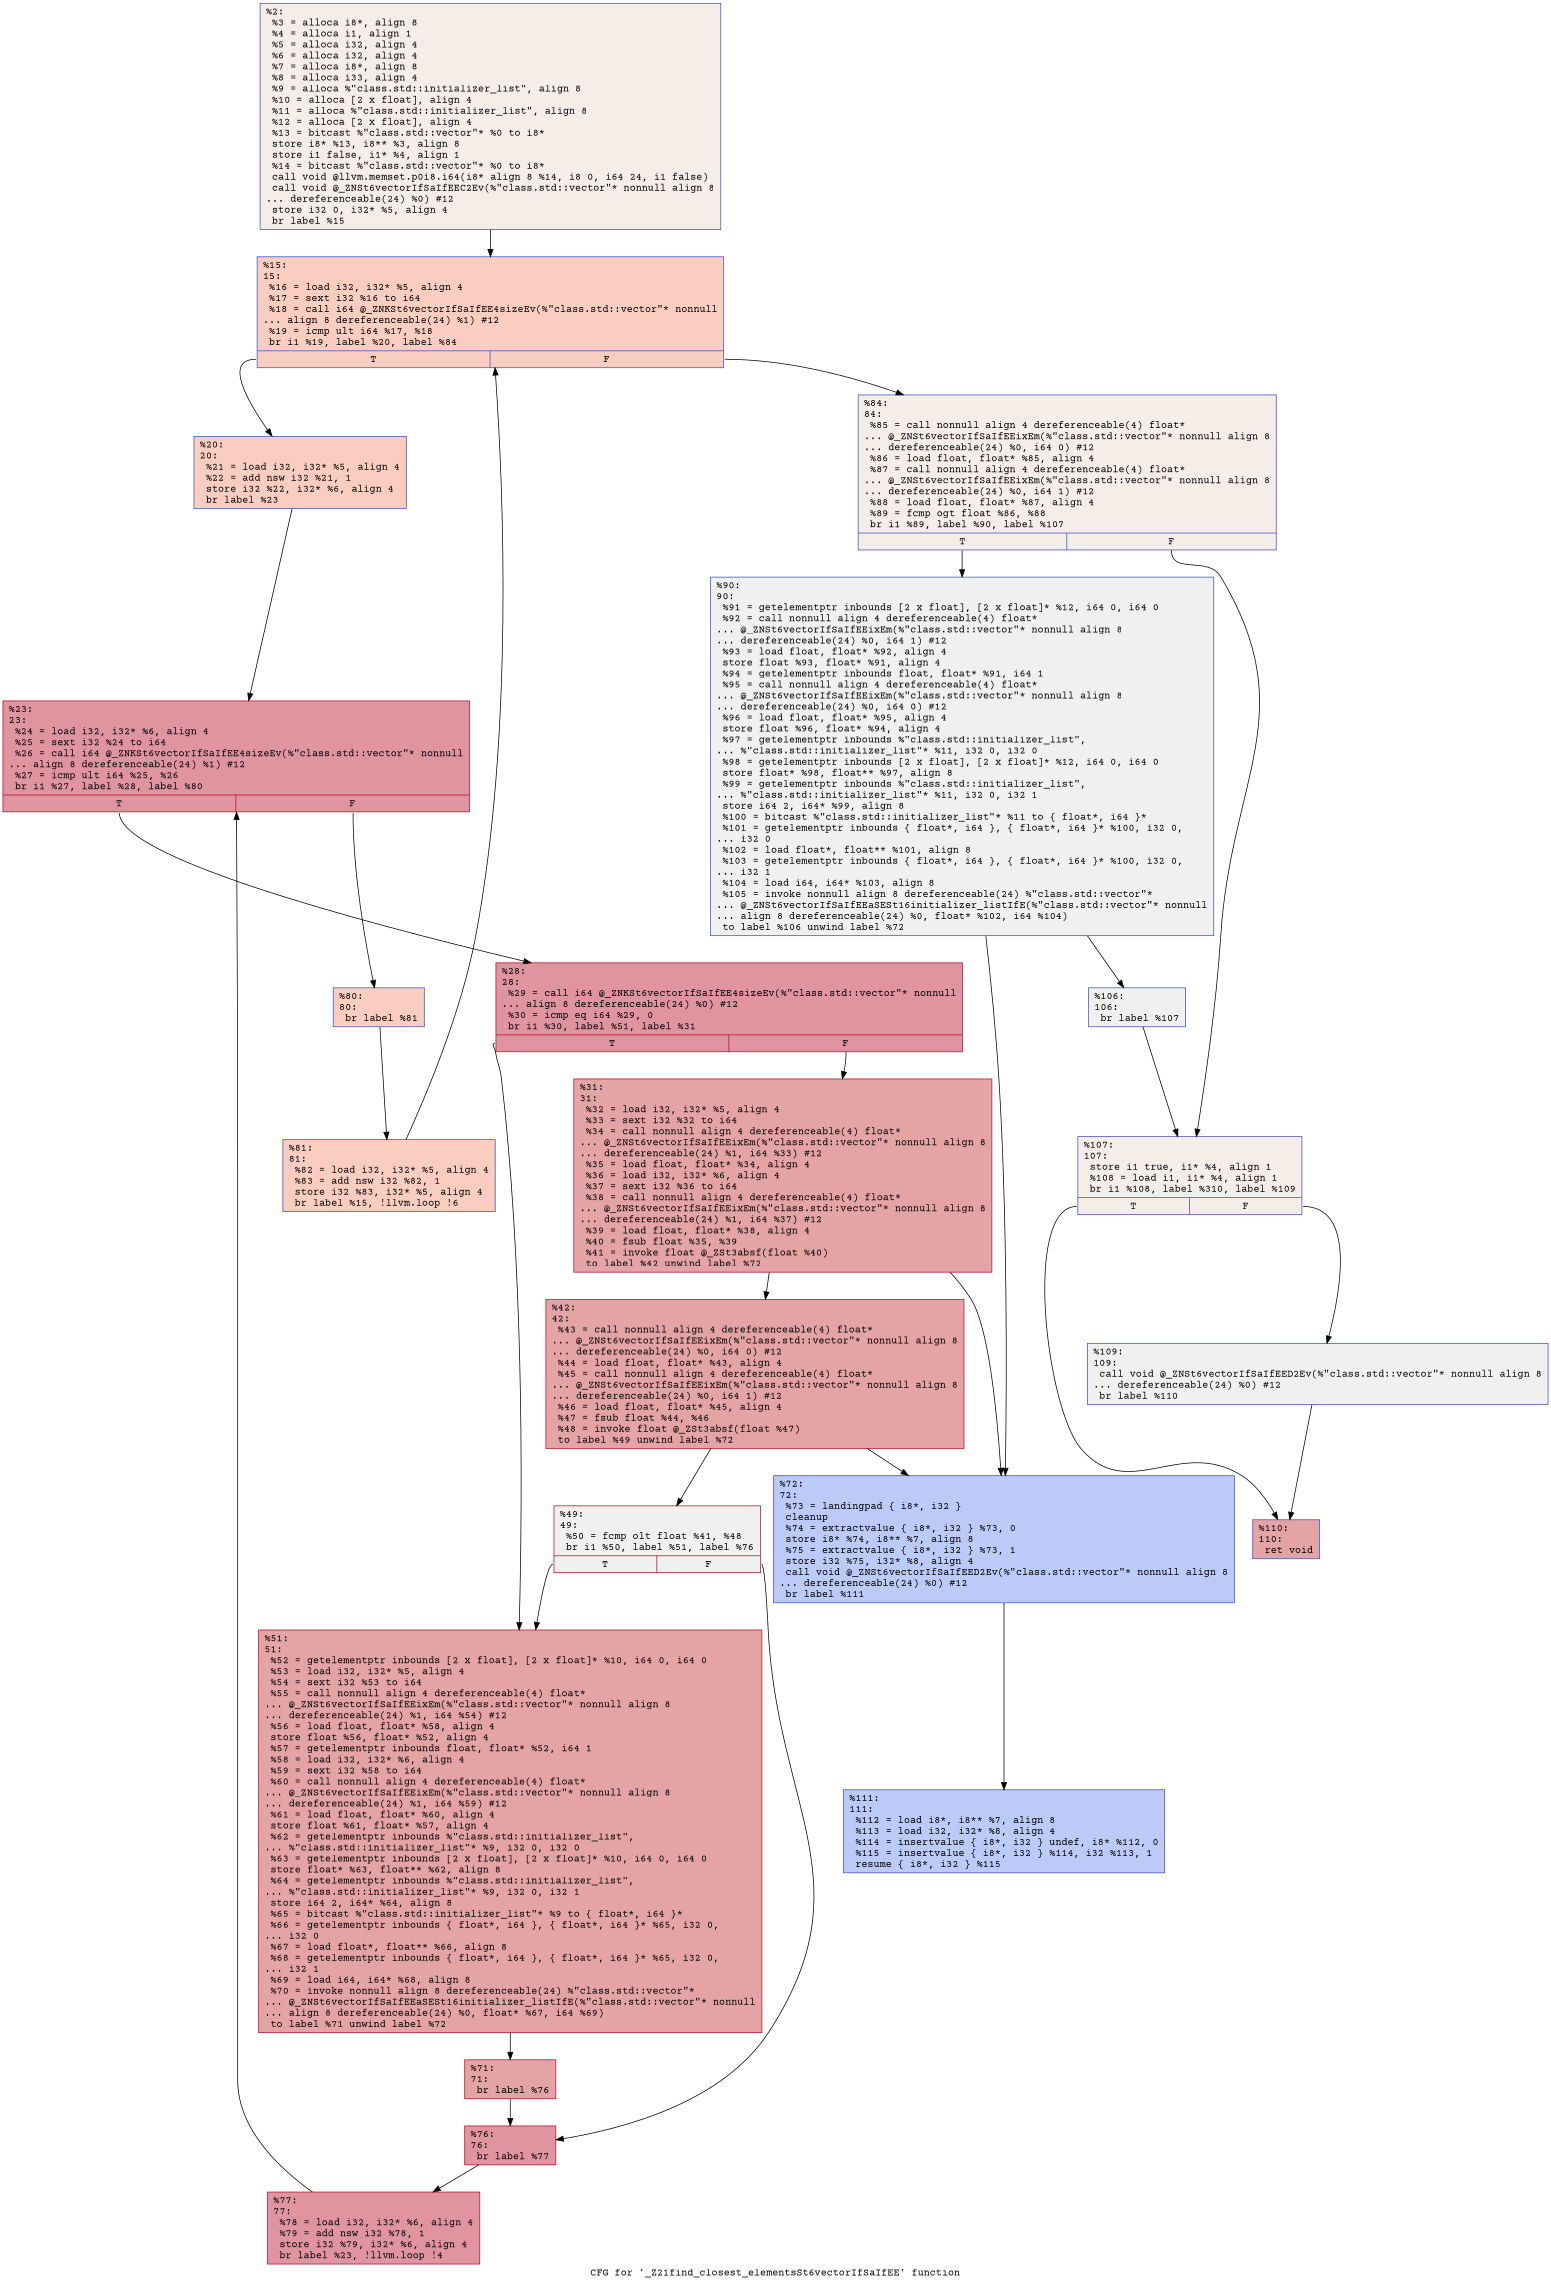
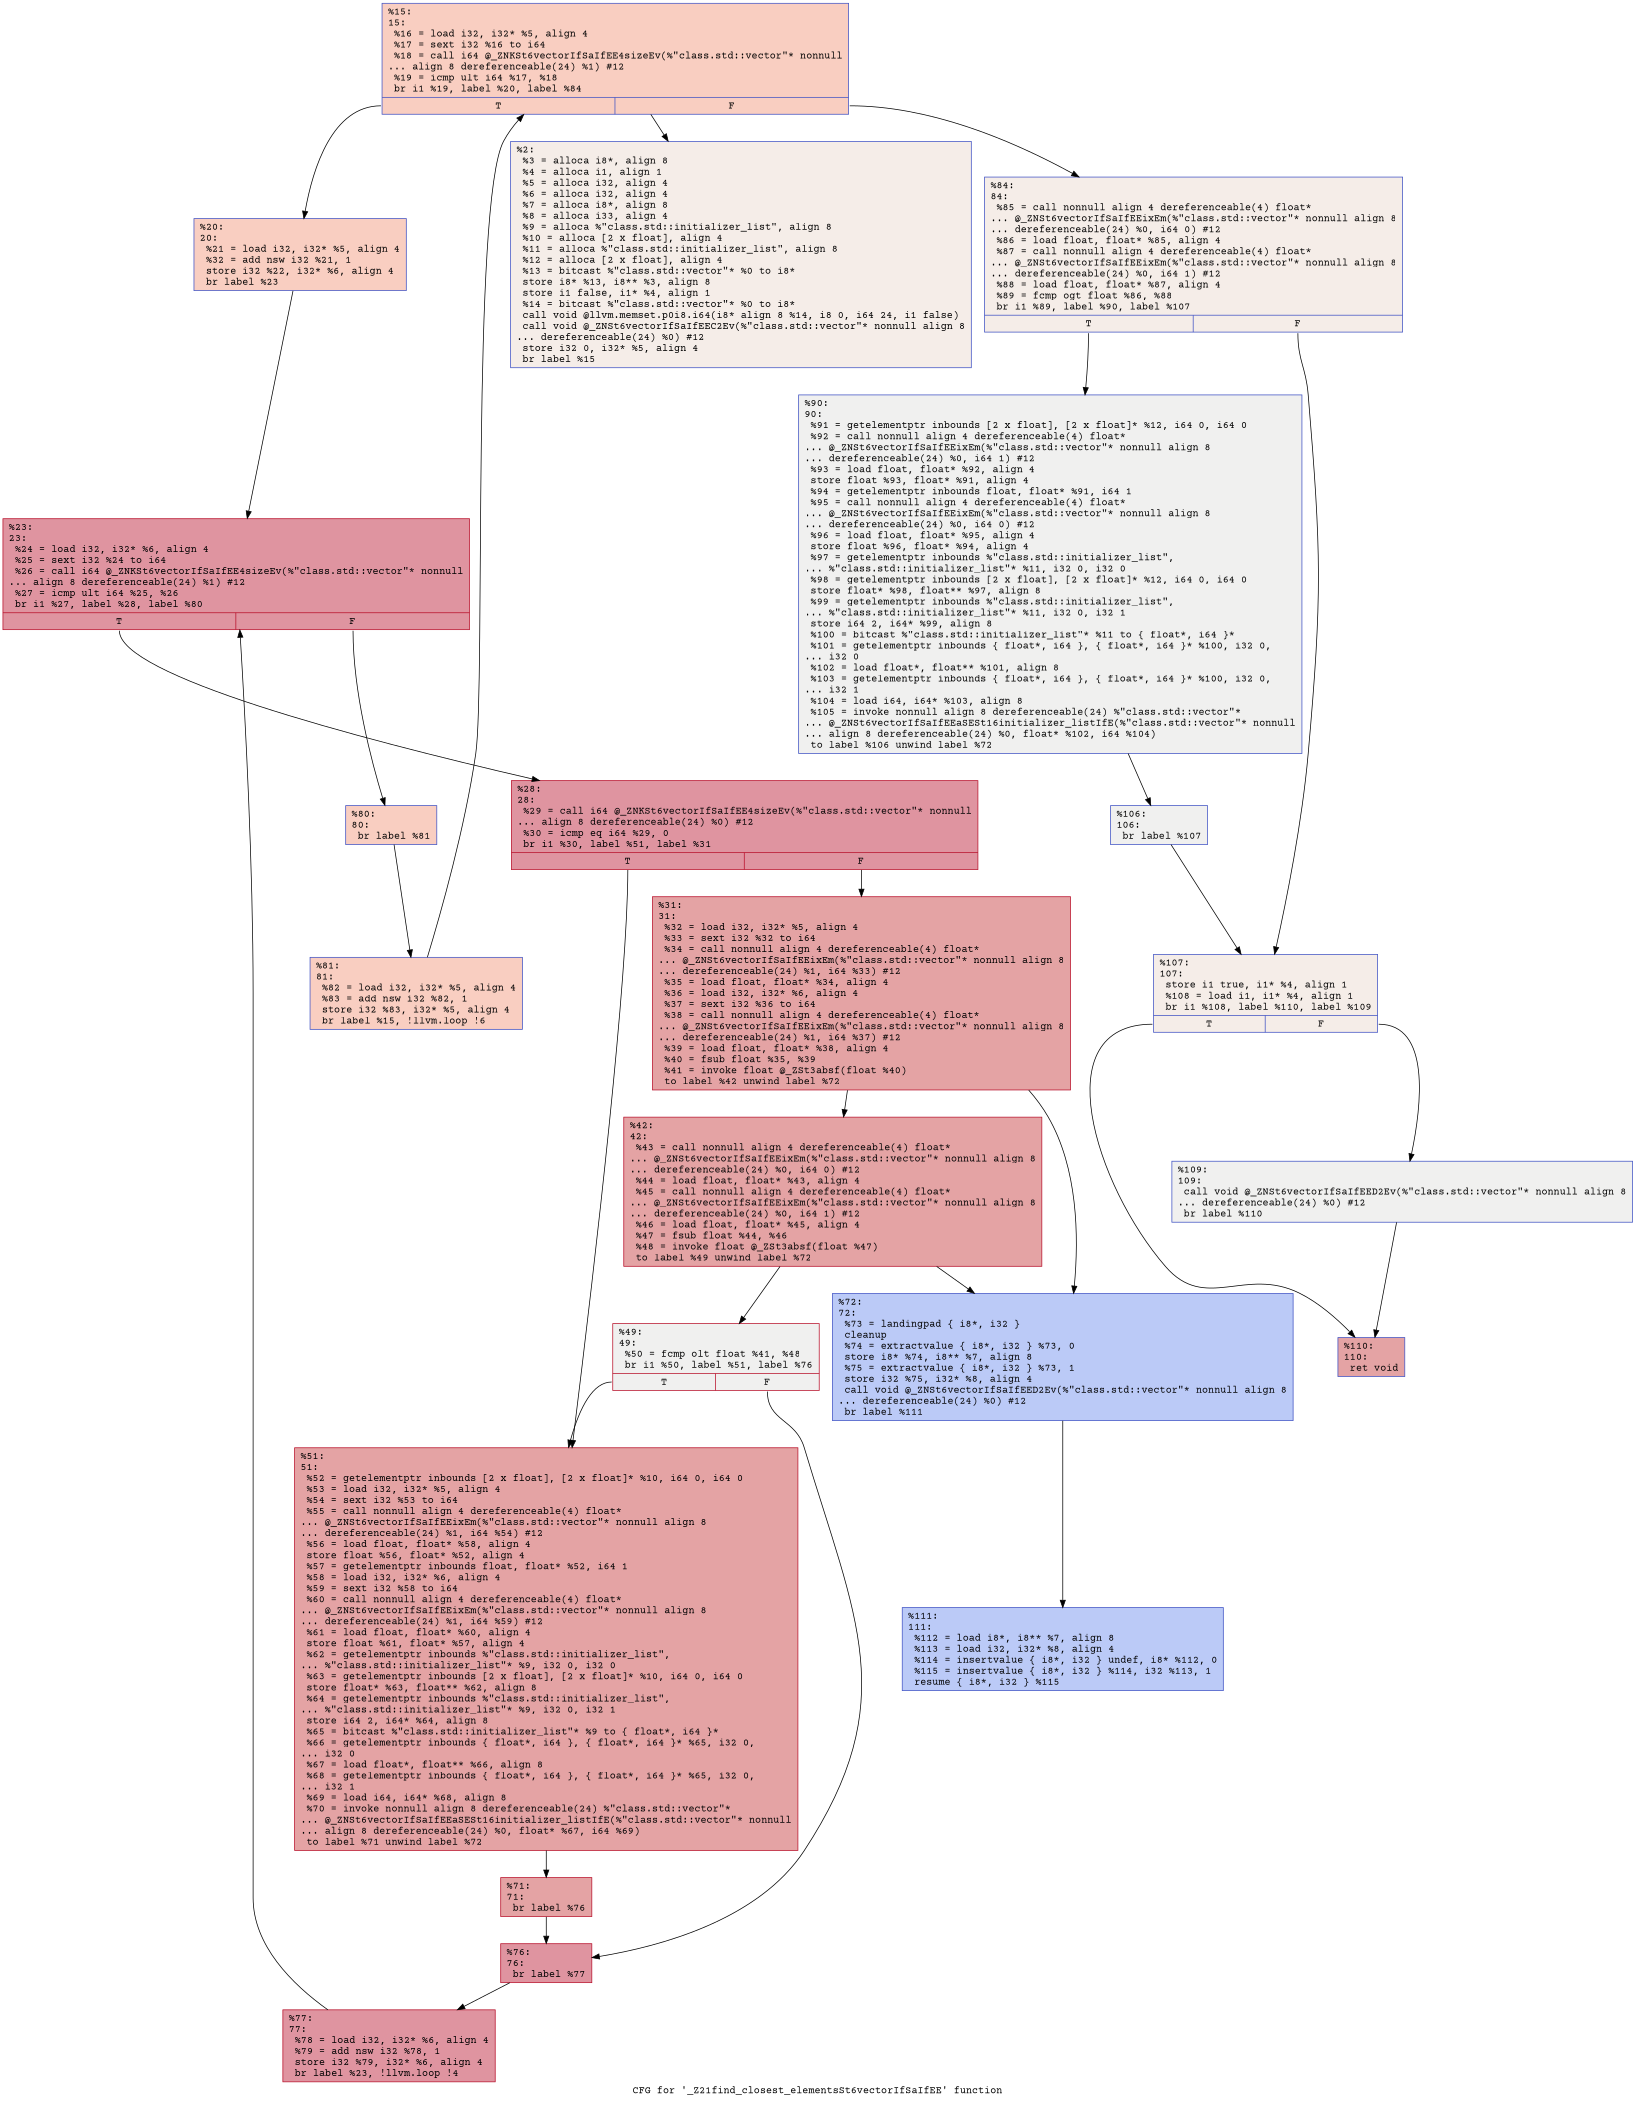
edge "%2:" -> "%15:": reversed
node "%20:": text "%22 = add nsw i32 %21, 1" -> "%32 = add nsw i32 %21, 1"
node "%107:": text "br i1 %108, label %310, label %109" -> "br i1 %108, label %110, label %109"
edge "%90:" -> "%72:": removed
